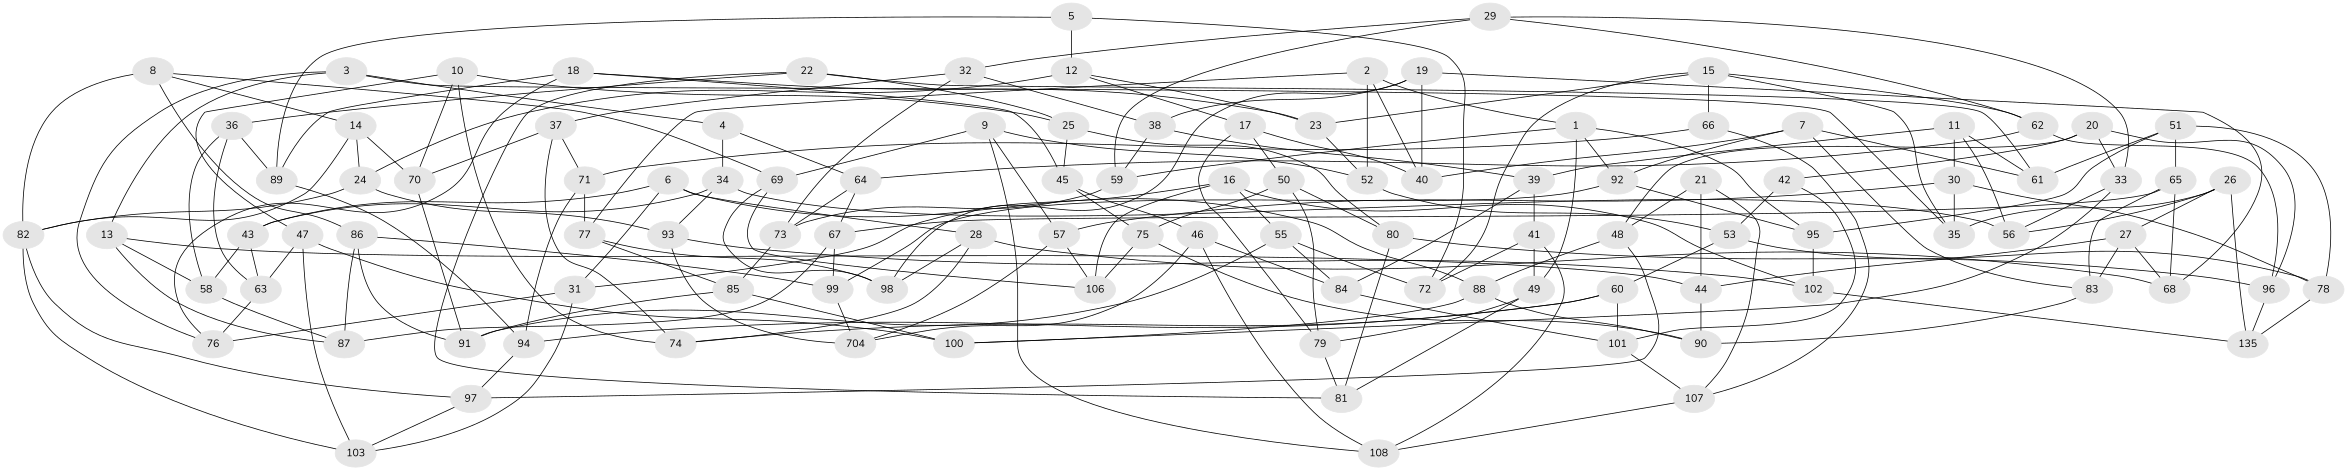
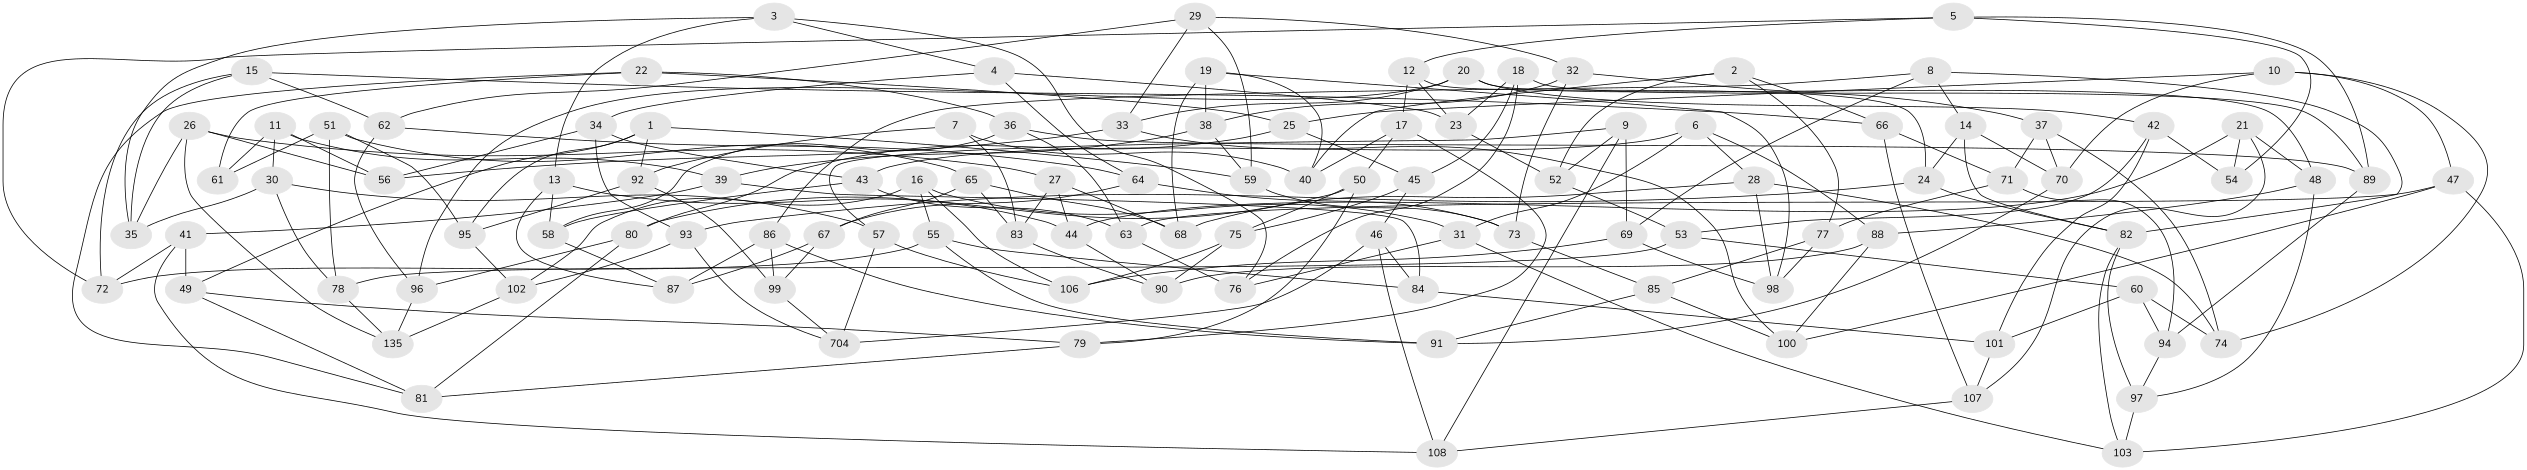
edge "15" -- "23": now "4" -- "23"
edge "2" -- "1": now "2" -- "66"
edge "7" -- "61": removed
node "54": added
